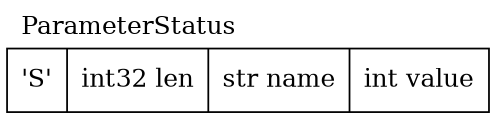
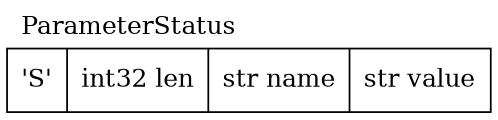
node "'S'": text "int value" -> "str value"
